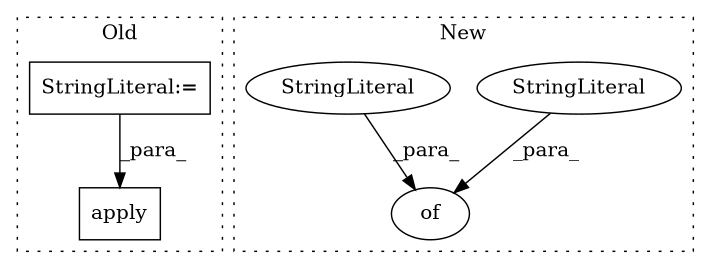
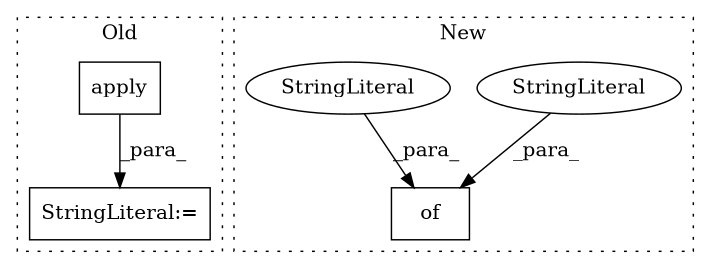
edge "StringLiteral:=" -> "apply": reversed
node "of": shape ellipse -> box
